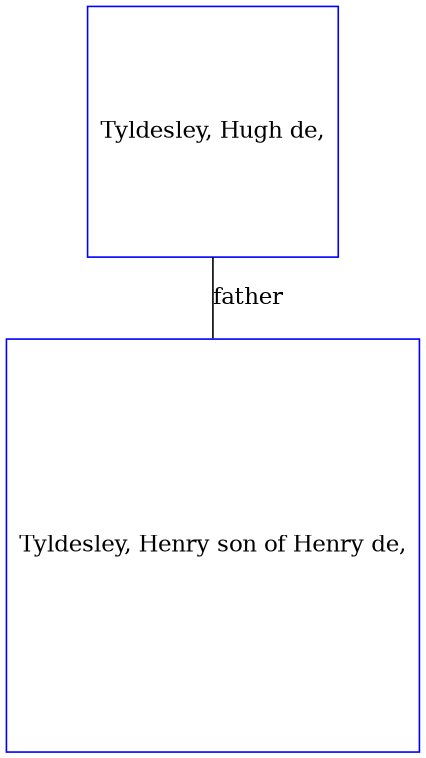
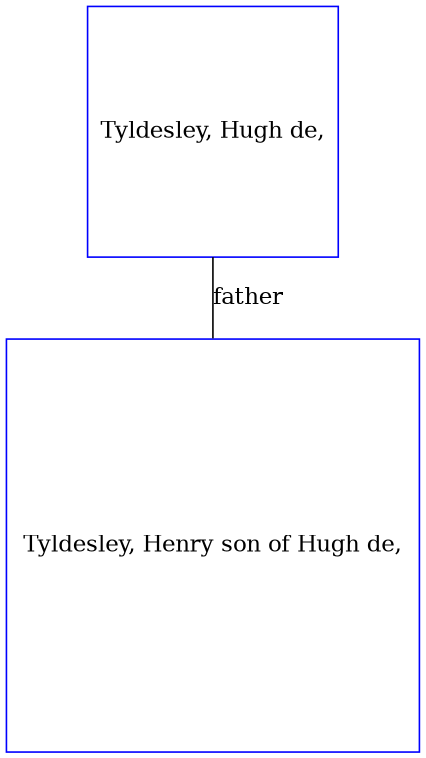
node "Tyldesley, Henry son of Henry de,": label "Tyldesley, Henry son of Henry de," -> "Tyldesley, Henry son of Hugh de,"
